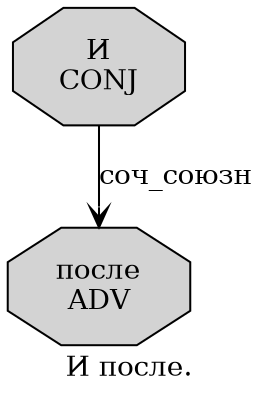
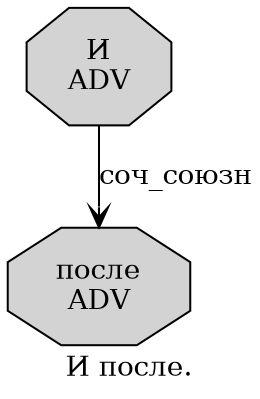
node "И CONJ": label "И CONJ" -> "И ADV"
